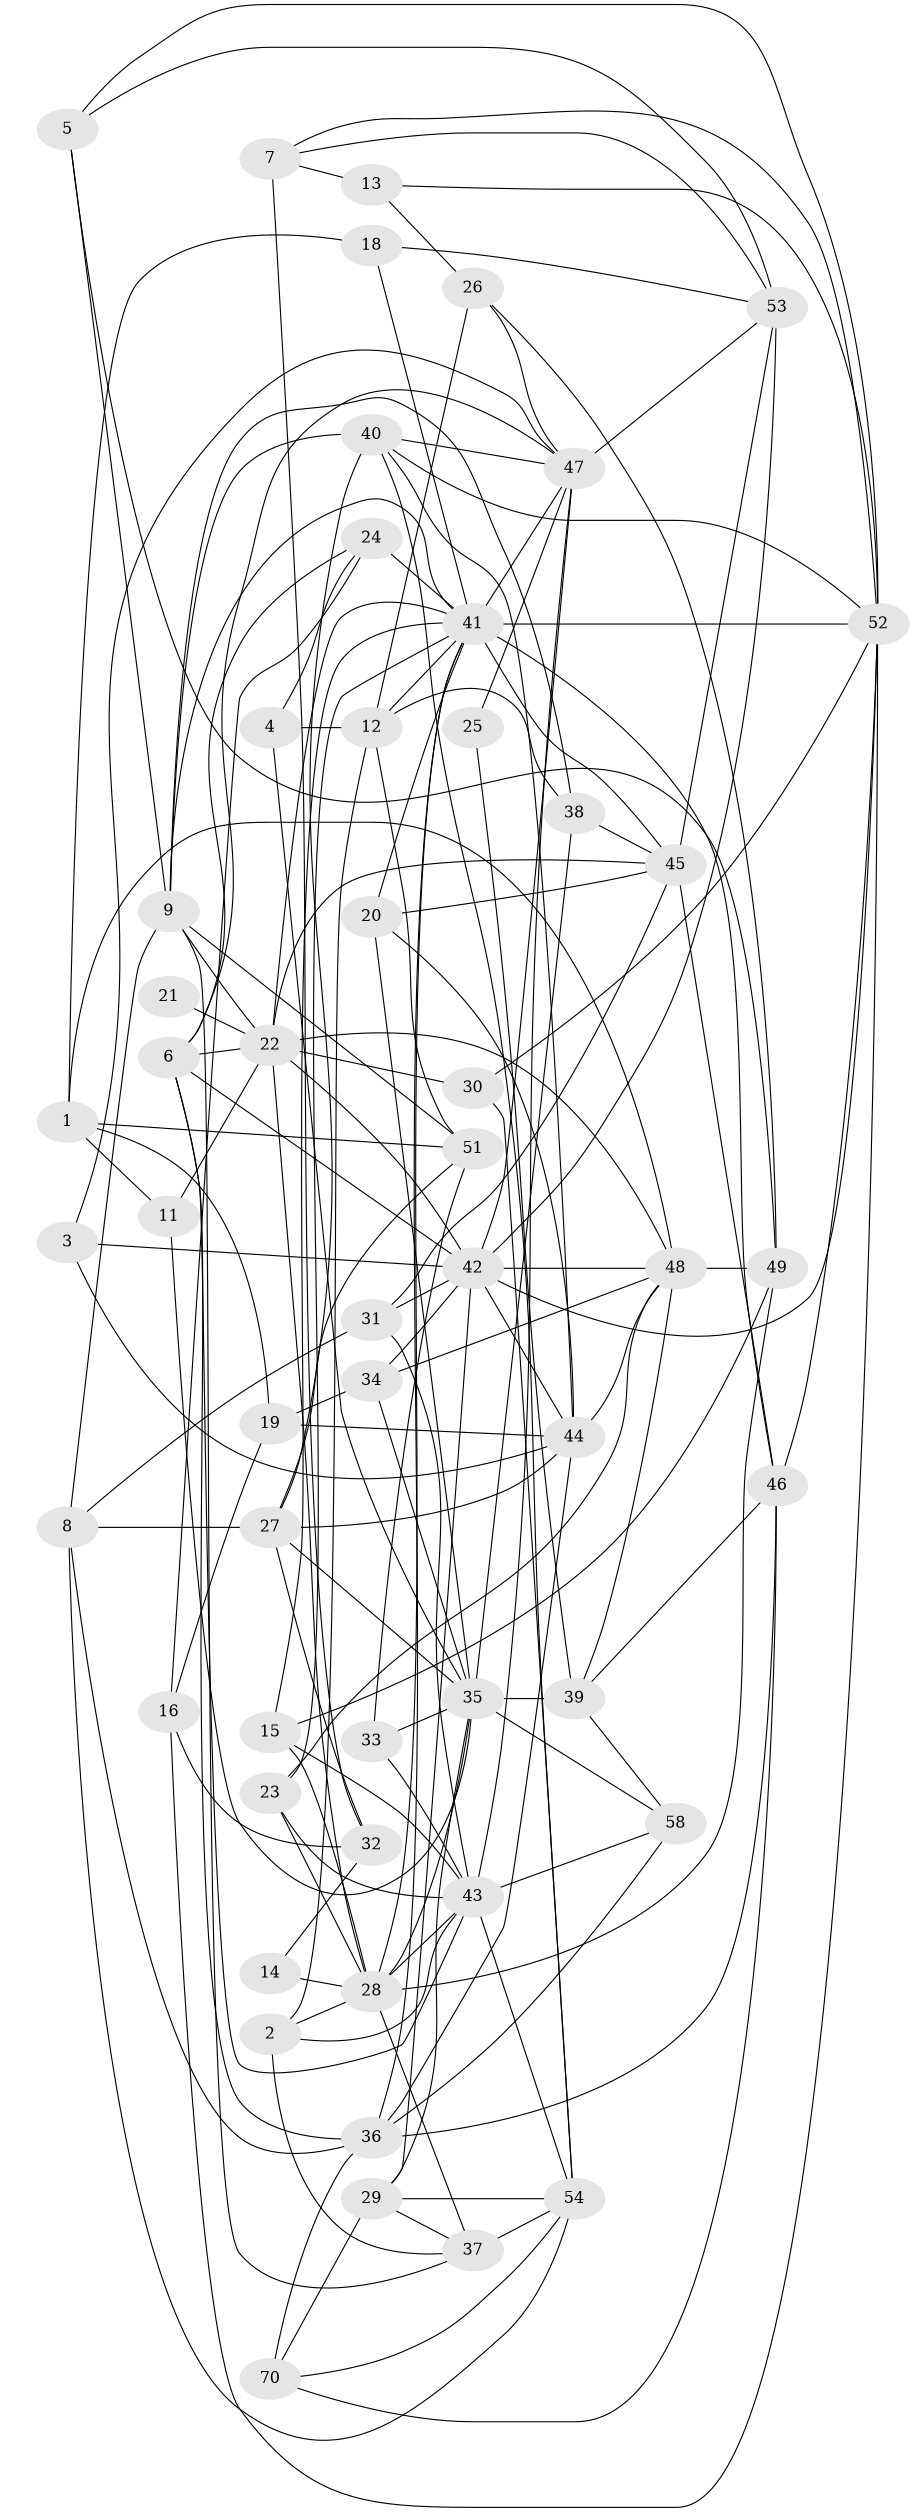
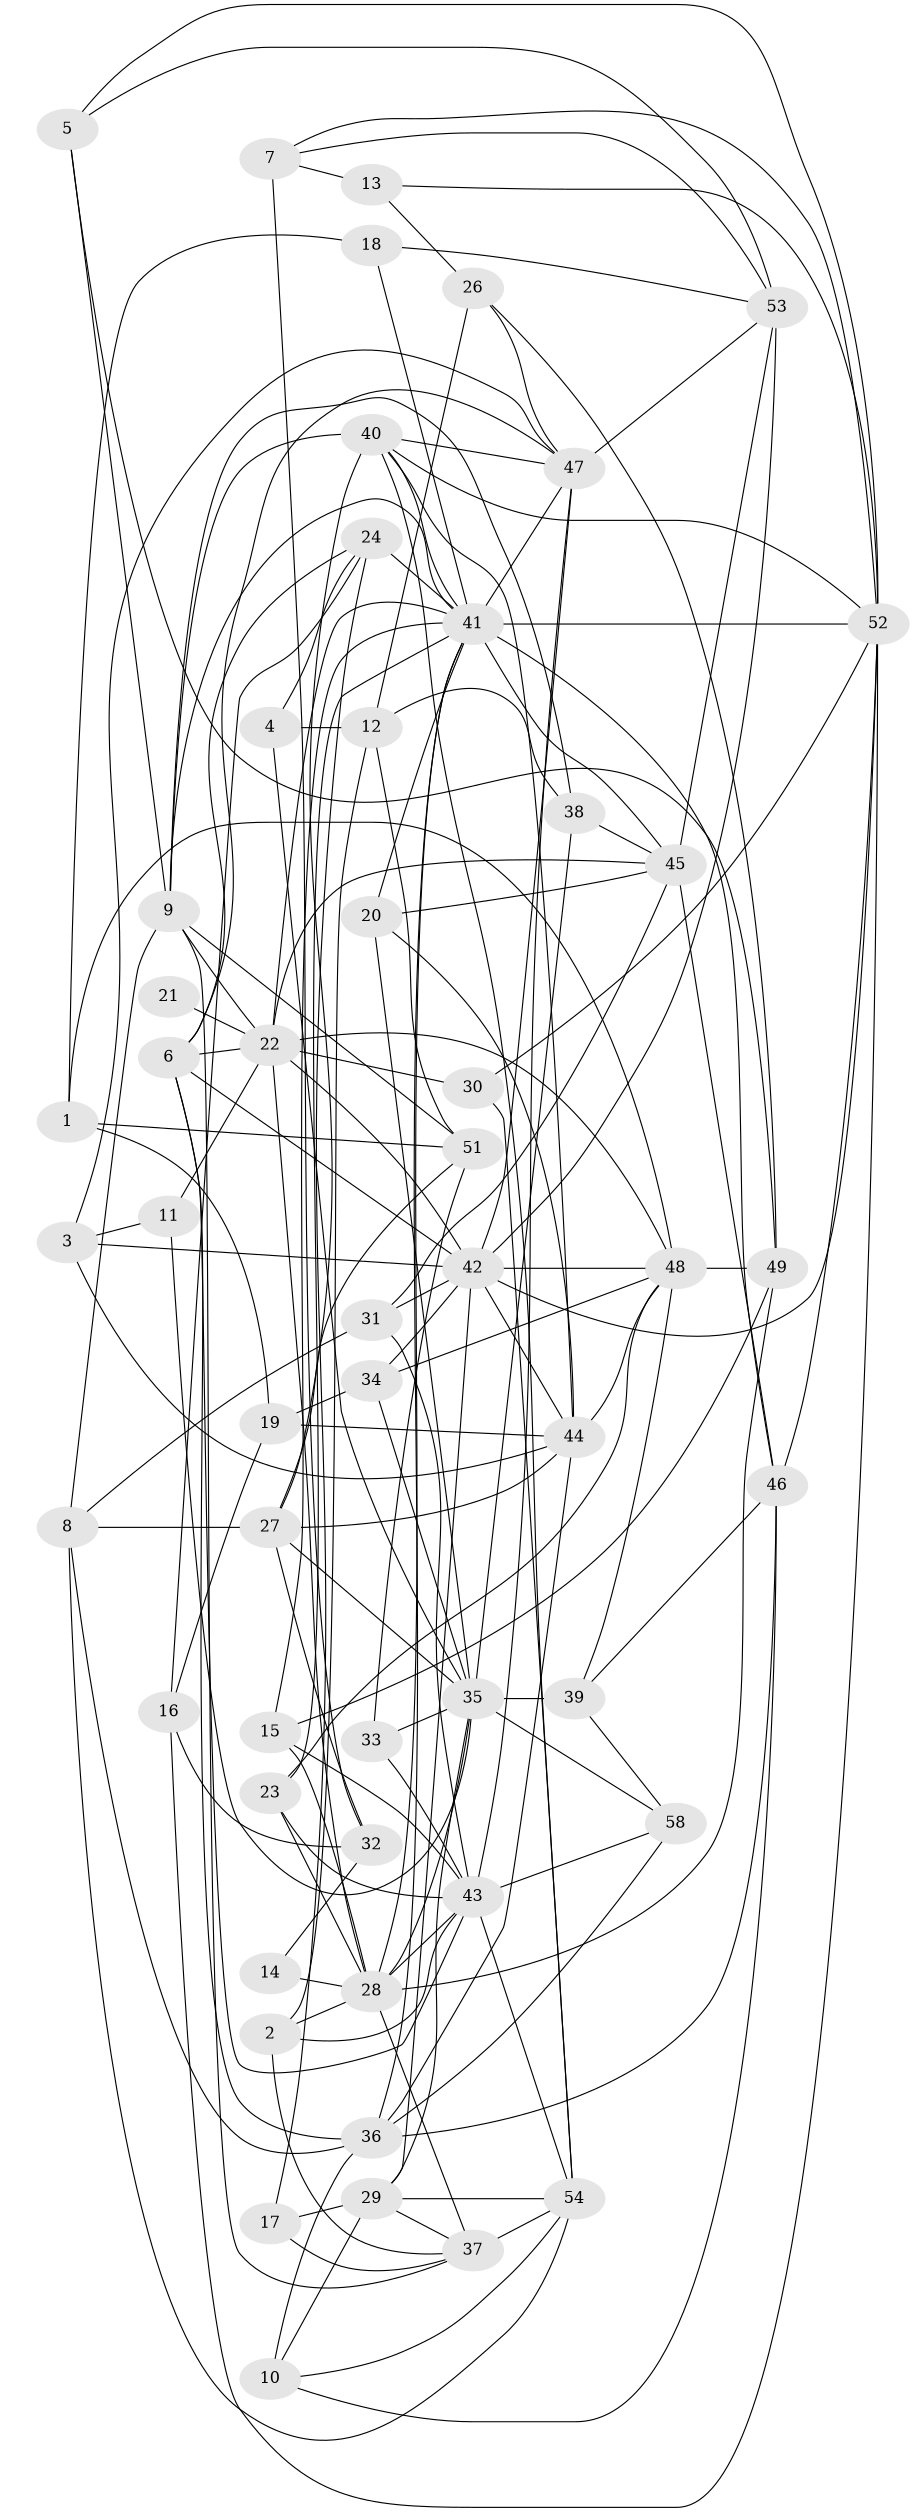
edge "41" -- "12": now "41" -- "40"
node "25": removed
edge "1" -- "11": now "3" -- "11"
node "17": added
node "70": label "70" -> "10"
